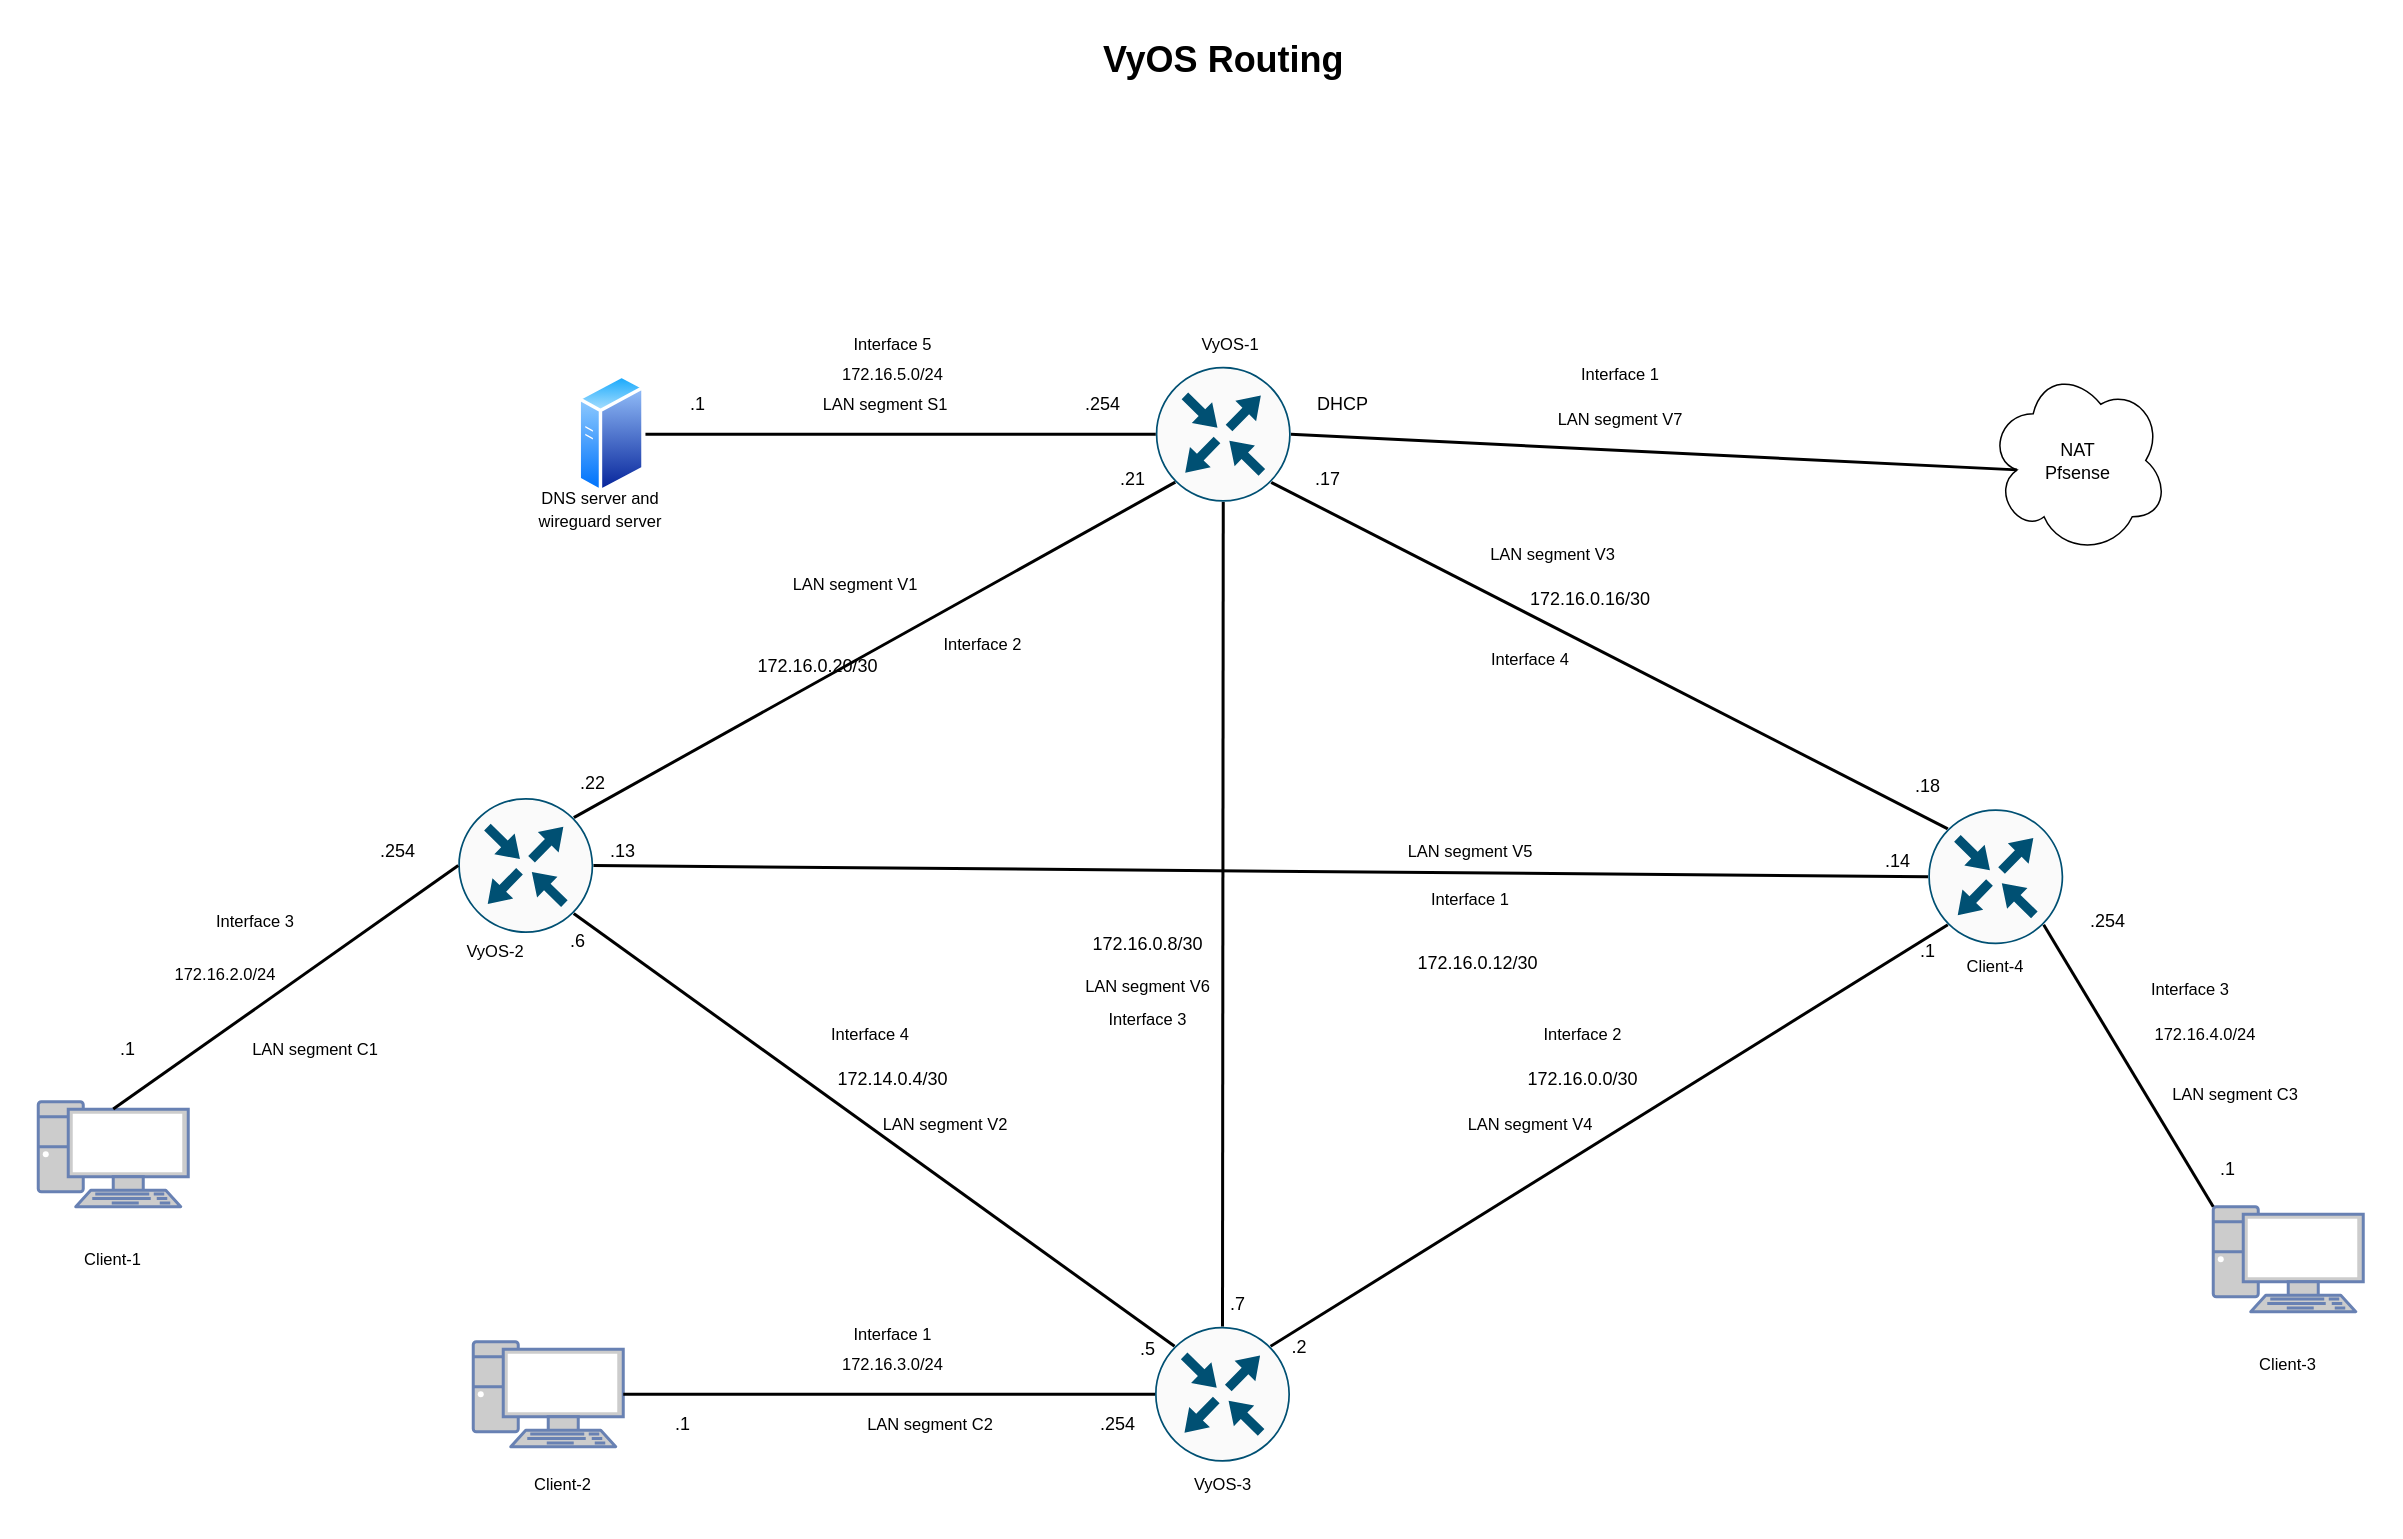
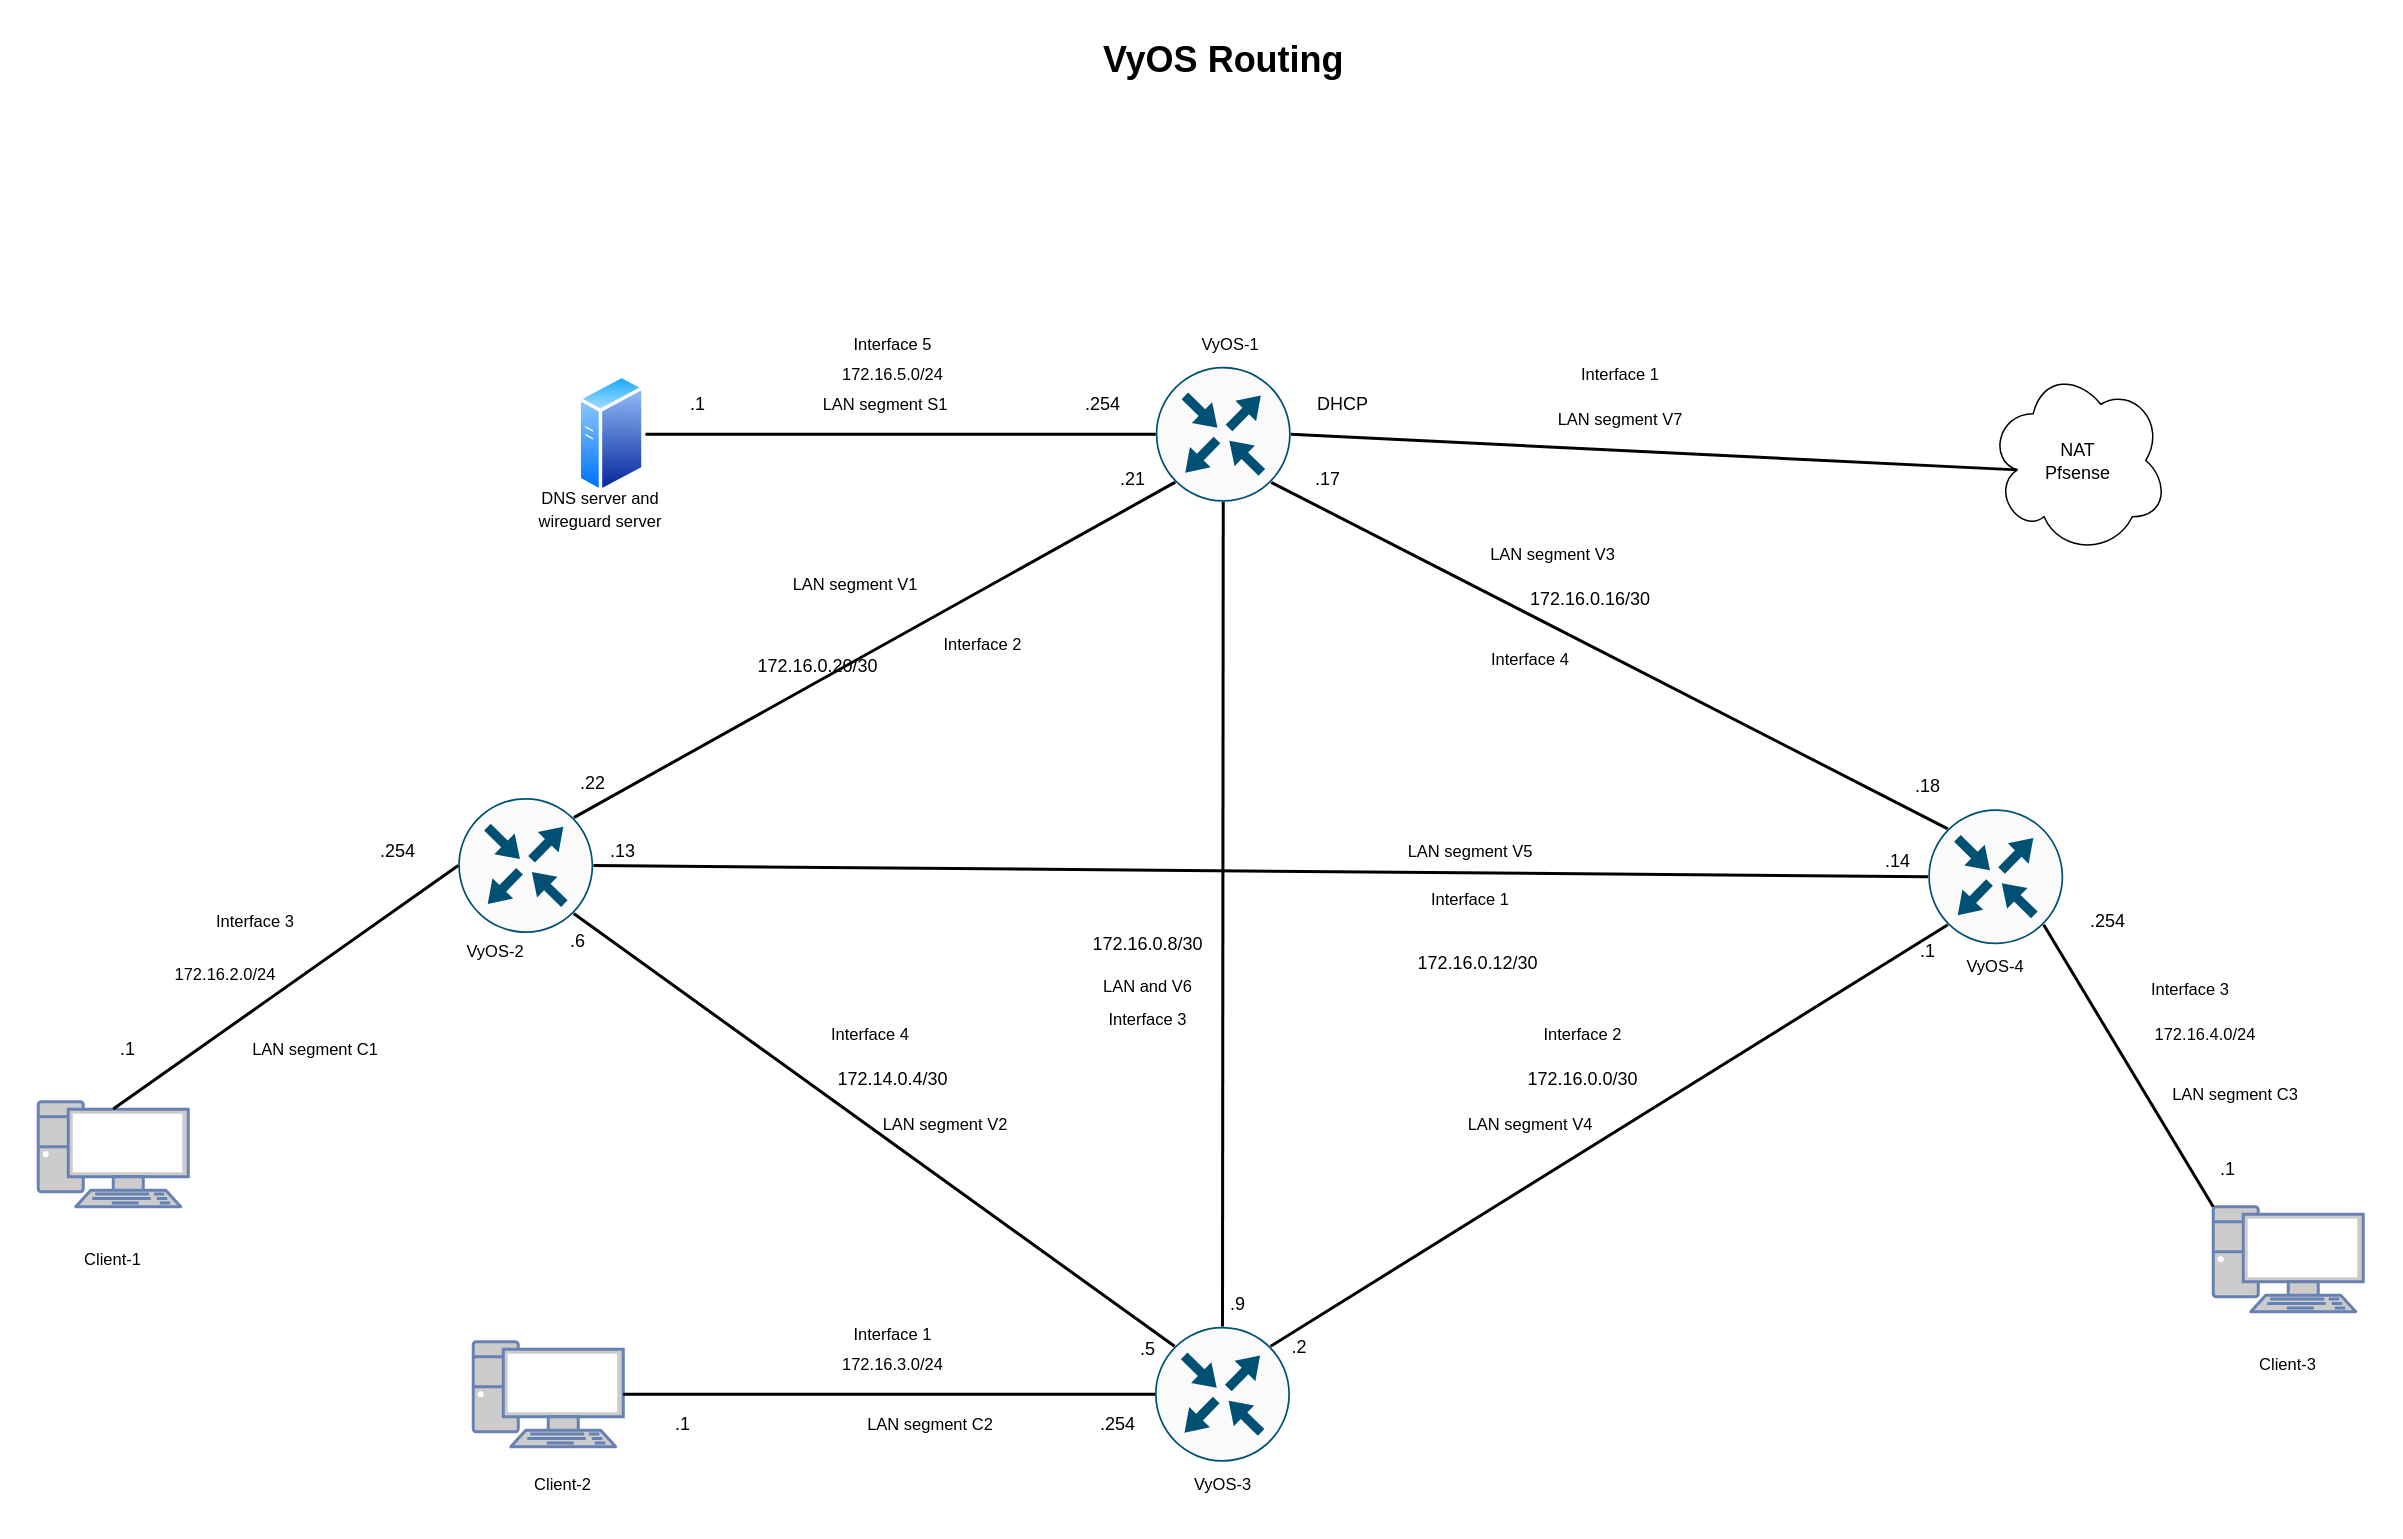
node "Client-4": label "Client-4" -> "VyOS-4"
node "LAN segment V6": label "LAN segment V6" -> "LAN and V6"
node ".7": label ".7" -> ".9"
